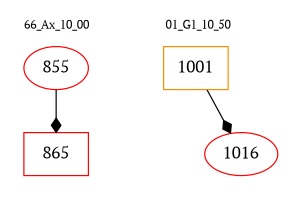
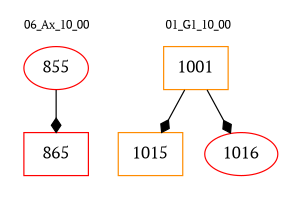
cluster "66_Ax_10_00": label "66_Ax_10_00" -> "06_Ax_10_00"
cluster "01_G1_10_50": label "01_G1_10_50" -> "01_G1_10_00"
node "1015": added
